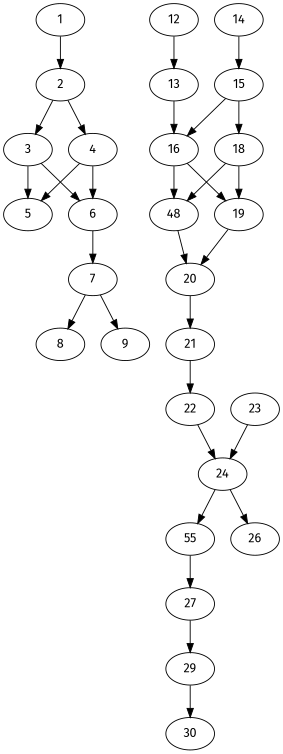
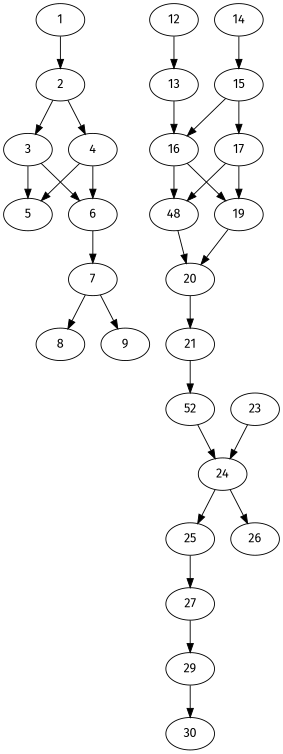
node "18": label "18" -> "17"
node "22": label "22" -> "52"
node "55": label "55" -> "25"
